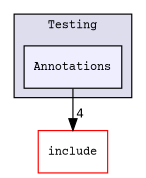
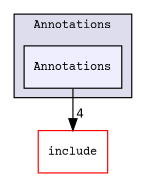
cluster "Testing": label "Testing" -> "Annotations"
